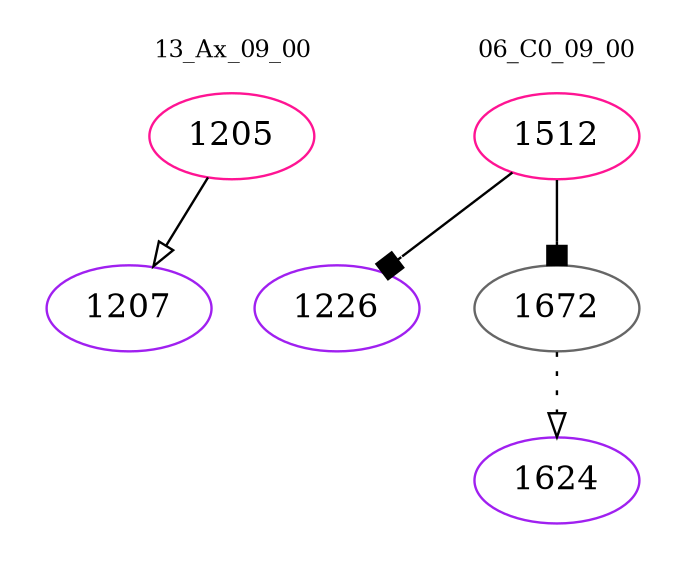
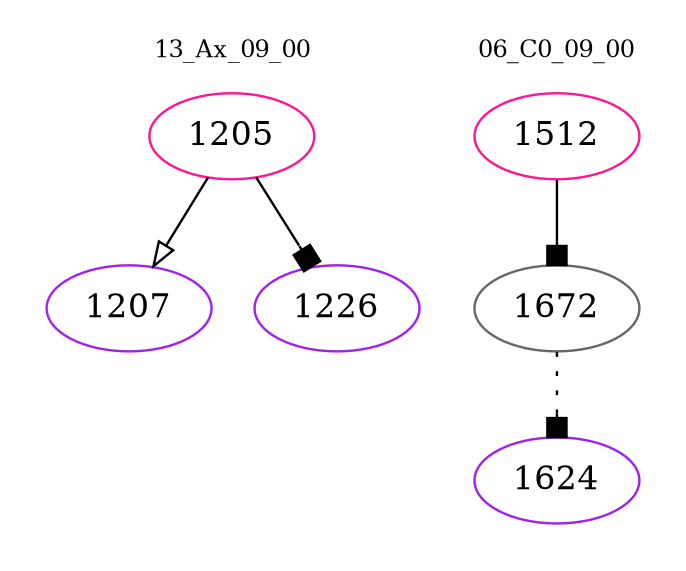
edge "1512" -> "1226": now "1205" -> "1226"
edge "1672" -> "1624": arrowhead onormal -> box
